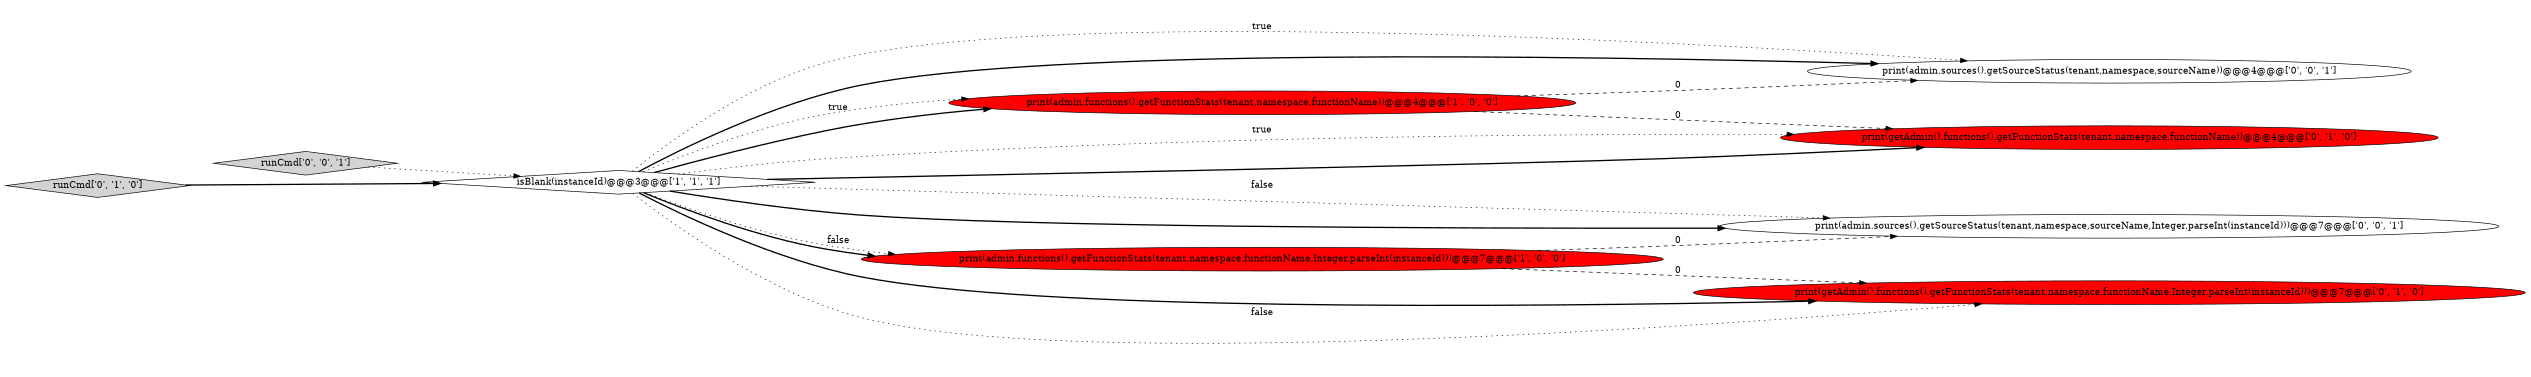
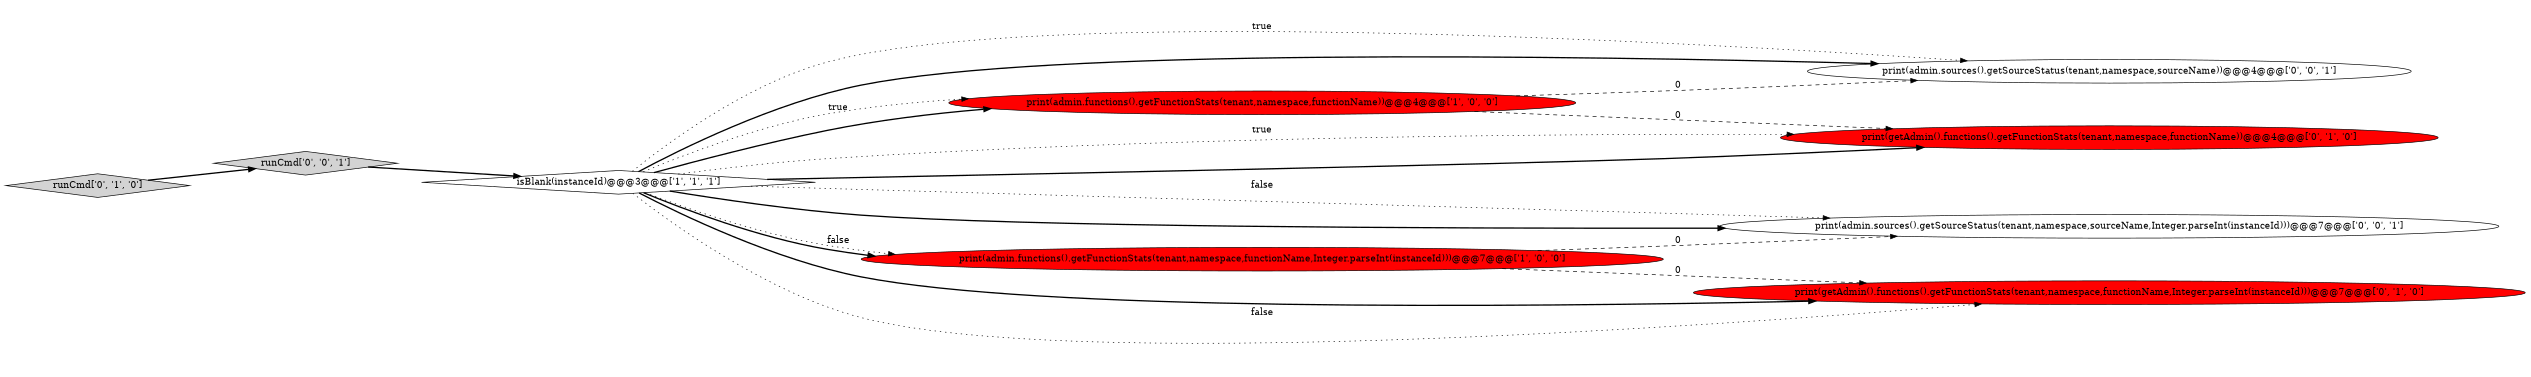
edge "runCmd['0', '0', '1']" -> "isBlank(instanceId)@@@3@@@['1', '1', '1']": style dotted -> bold
edge "runCmd['0', '1', '0']" -> "isBlank(instanceId)@@@3@@@['1', '1', '1']": now "runCmd['0', '1', '0']" -> "runCmd['0', '0', '1']"
